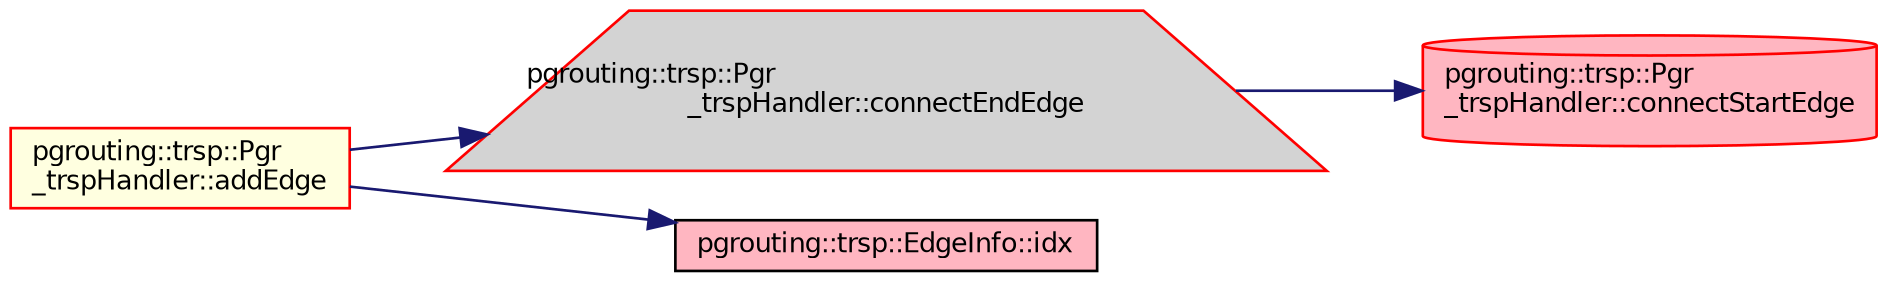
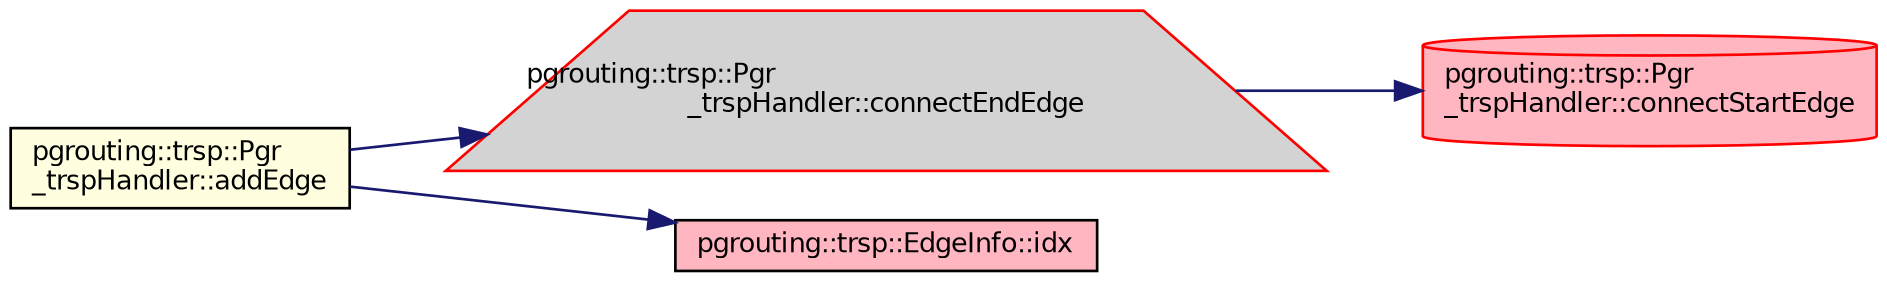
node "pgrouting::trsp::Pgr _trspHandler::addEdge": color red -> black
